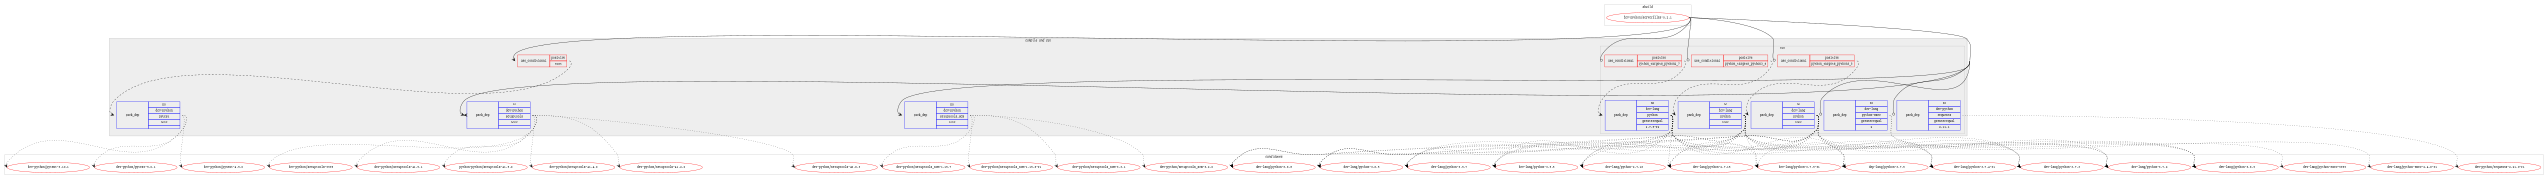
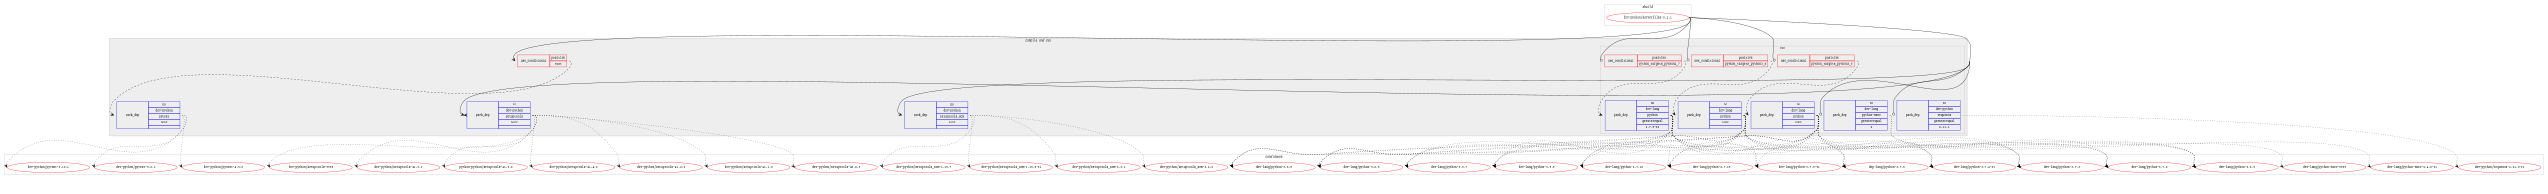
node "dev-python/setuptools-41.1.0": added
